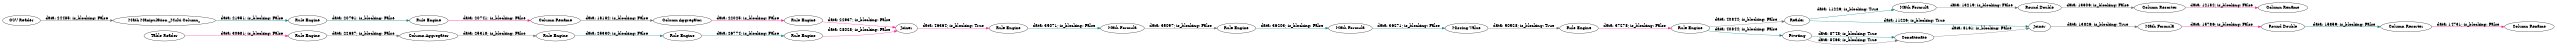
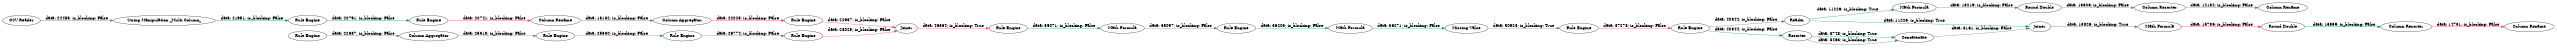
node "Math Manipulation _Multi Column_": label "Math Manipulation _Multi Column_" -> "String Manipulation _Multi Column_"
node "Table Reader": removed
node "Pivoting": label "Pivoting" -> "Resorter"
